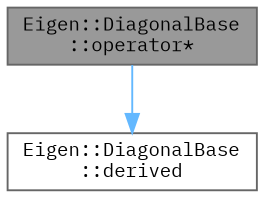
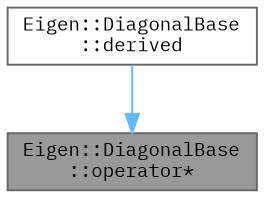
edge "Eigen::DiagonalBase ::operator*" -> "Eigen::DiagonalBase ::derived": reversed
